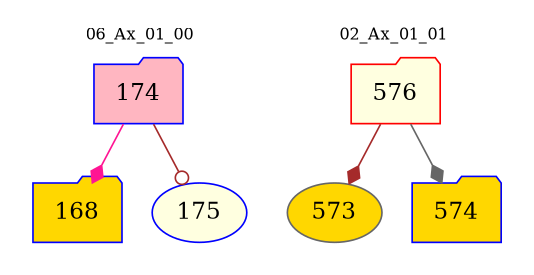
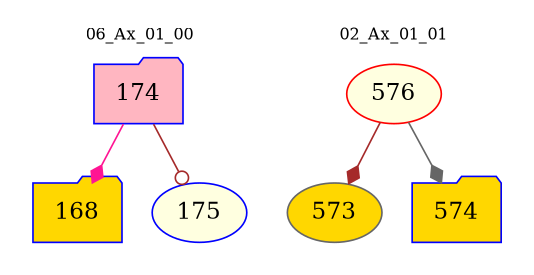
node "576": shape folder -> ellipse
